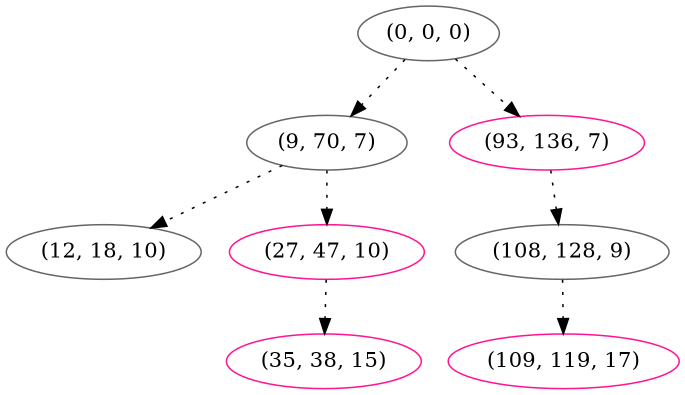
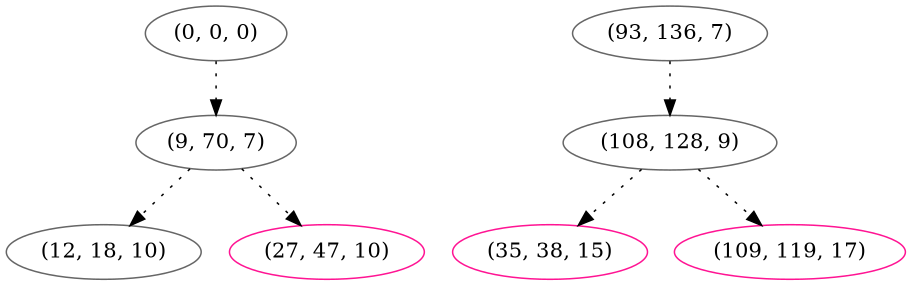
edge "(0, 0, 0)" -> "(93, 136, 7)": removed
node "(93, 136, 7)": color deeppink -> gray40
edge "(27, 47, 10)" -> "(35, 38, 15)": now "(108, 128, 9)" -> "(35, 38, 15)"
